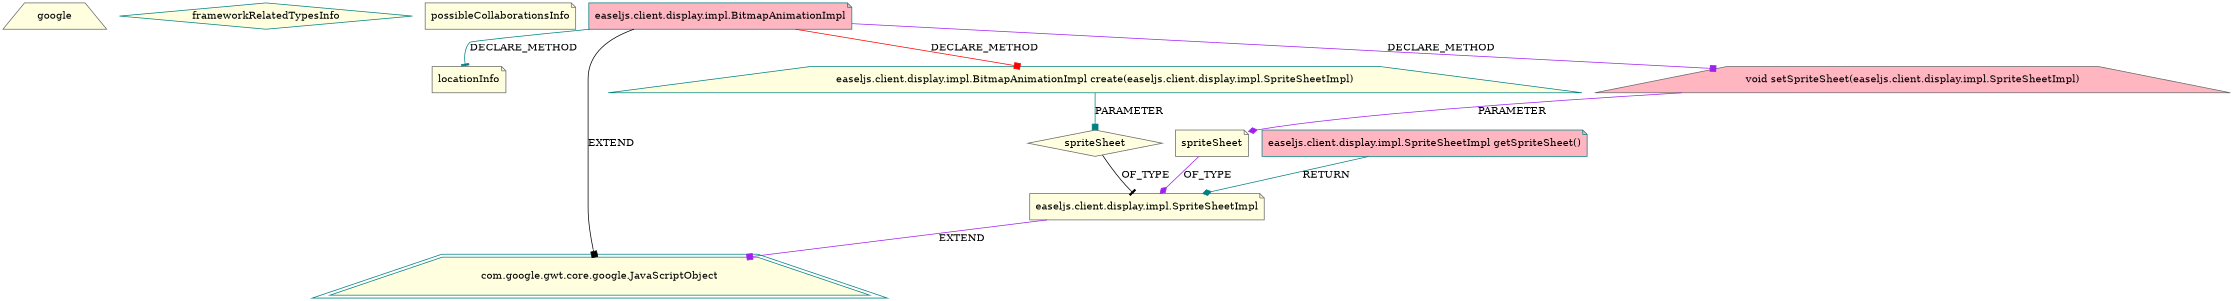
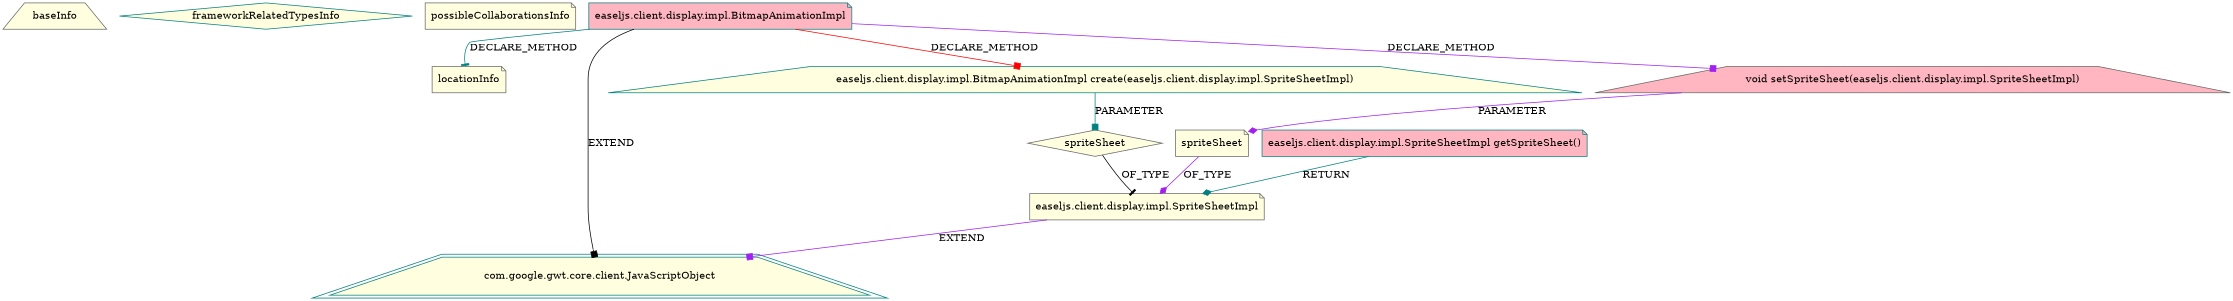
node "google": label "google" -> "baseInfo"
node "com.google.gwt.core.google.JavaScriptObject": label "com.google.gwt.core.google.JavaScriptObject" -> "com.google.gwt.core.client.JavaScriptObject"
